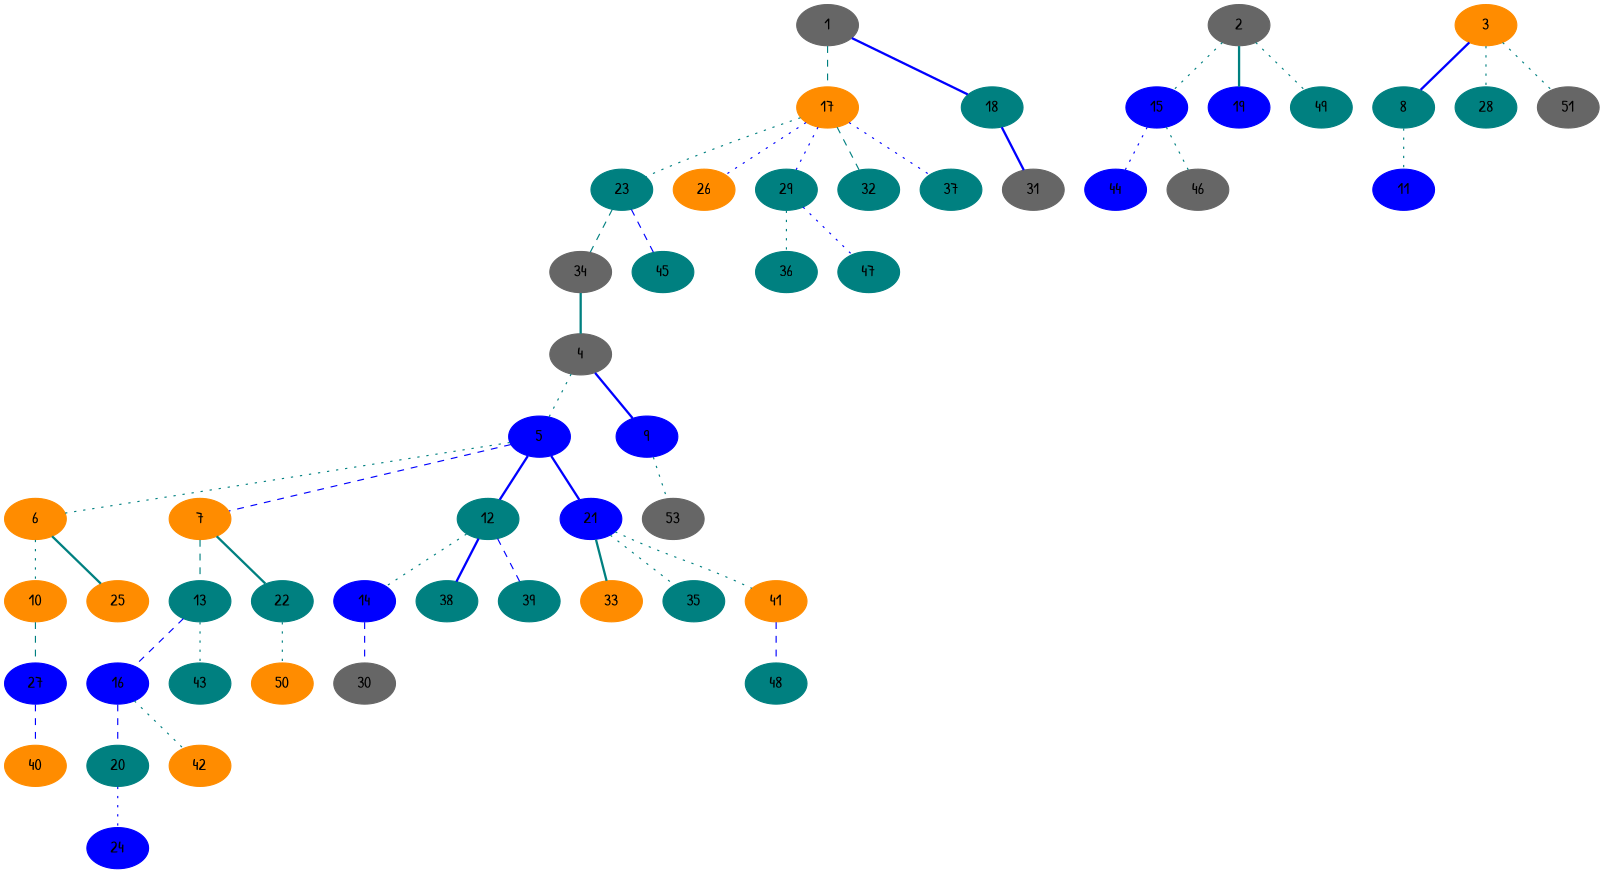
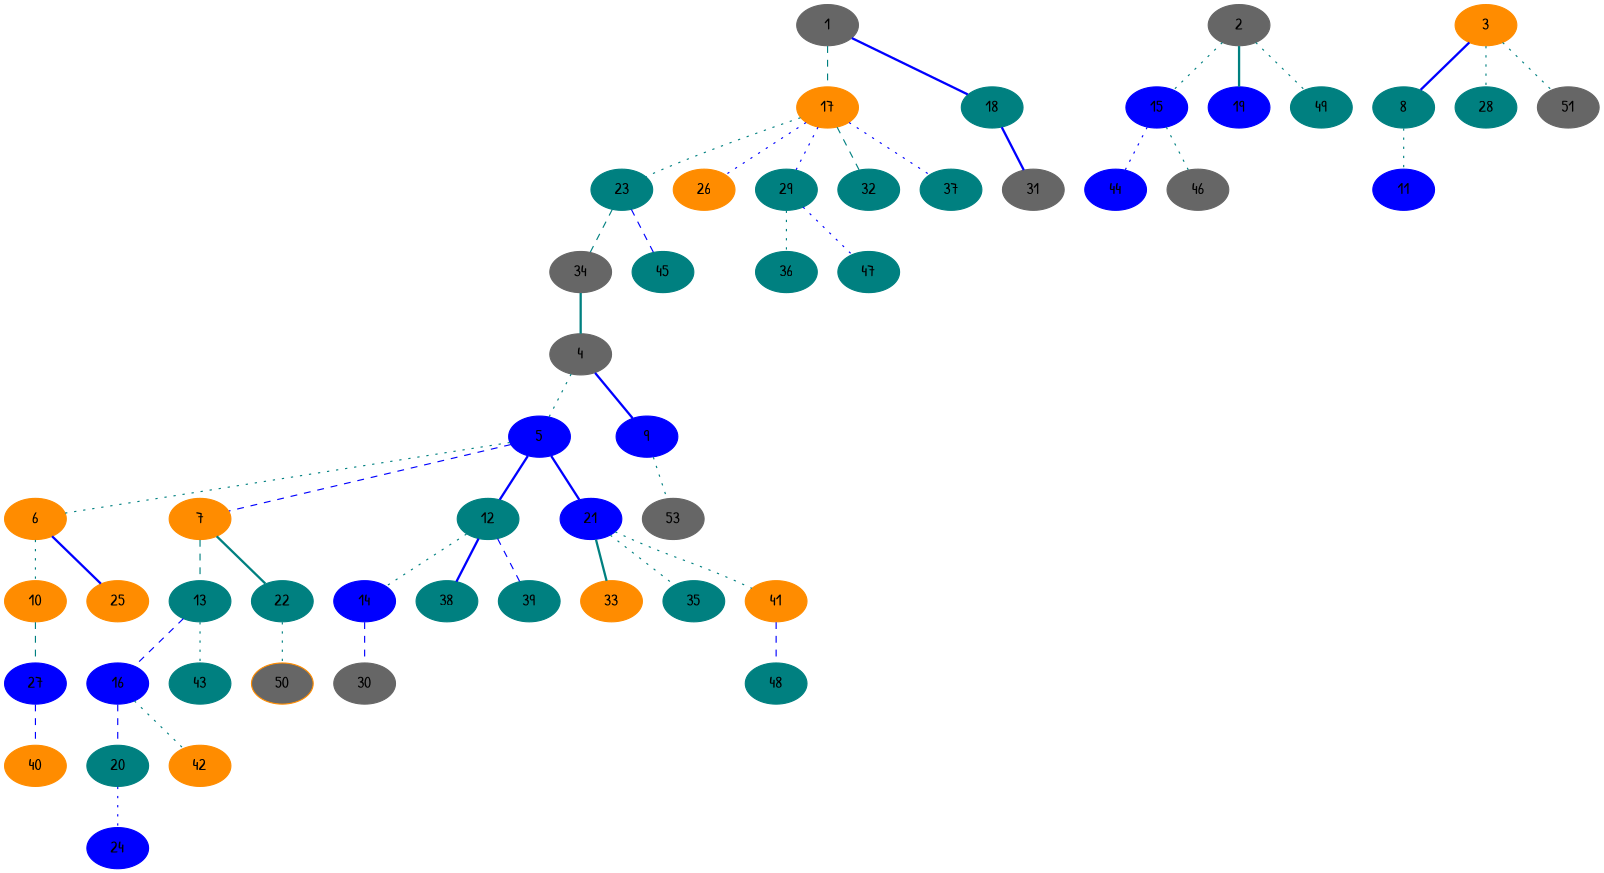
edge "6" -- "25": color teal -> blue
node "50": fillcolor darkorange -> gray40
